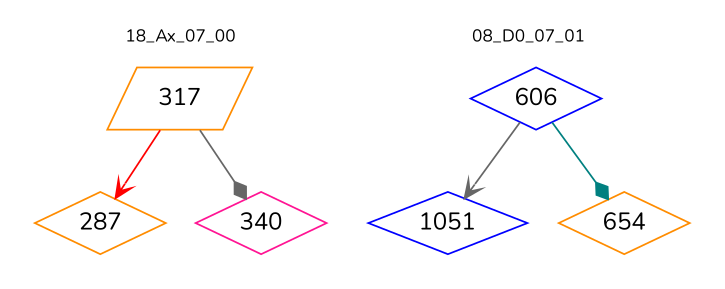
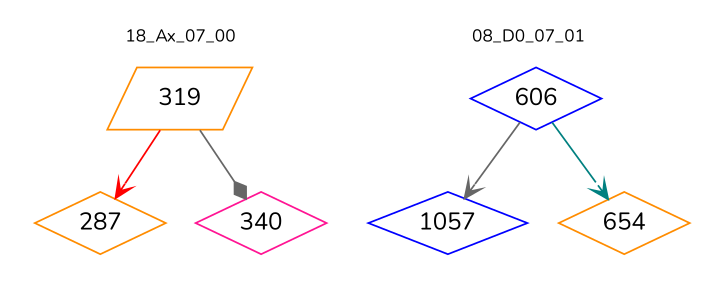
node "317": label "317" -> "319"
edge "606" -> "654": arrowhead diamond -> vee
node "1051": label "1051" -> "1057"
